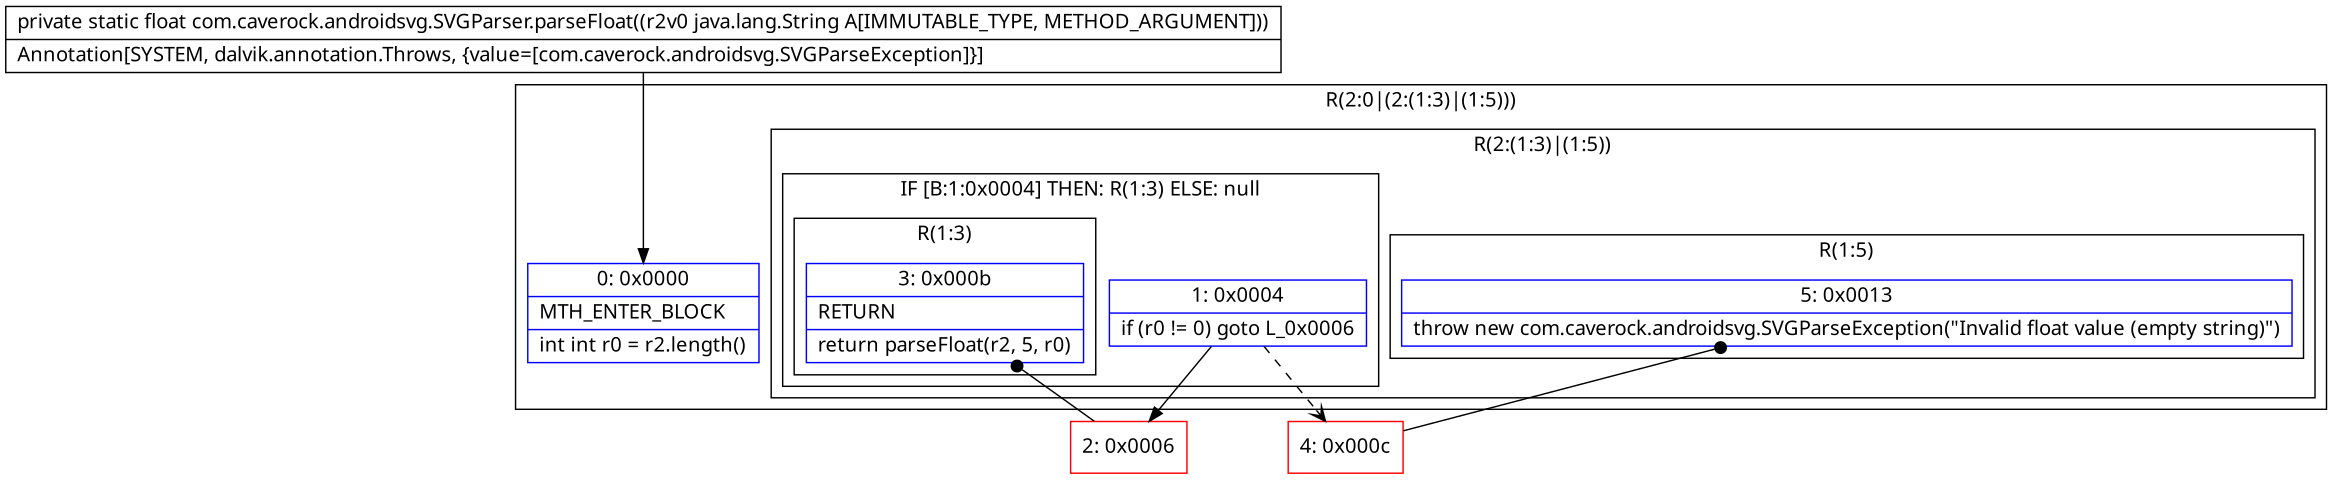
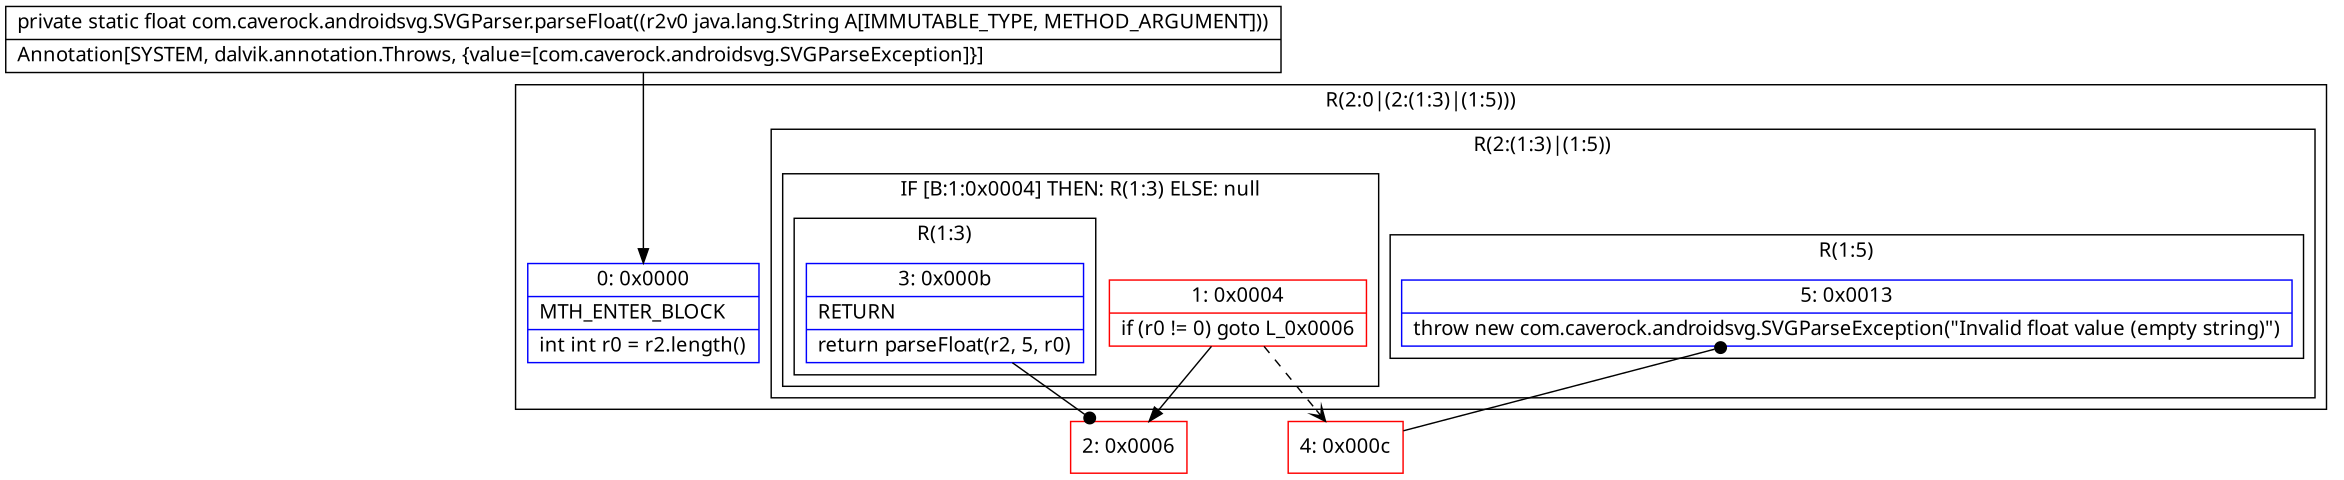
node "1: 0x0004": color blue -> red
edge "2: 0x0006" -> "3: 0x000b": reversed
